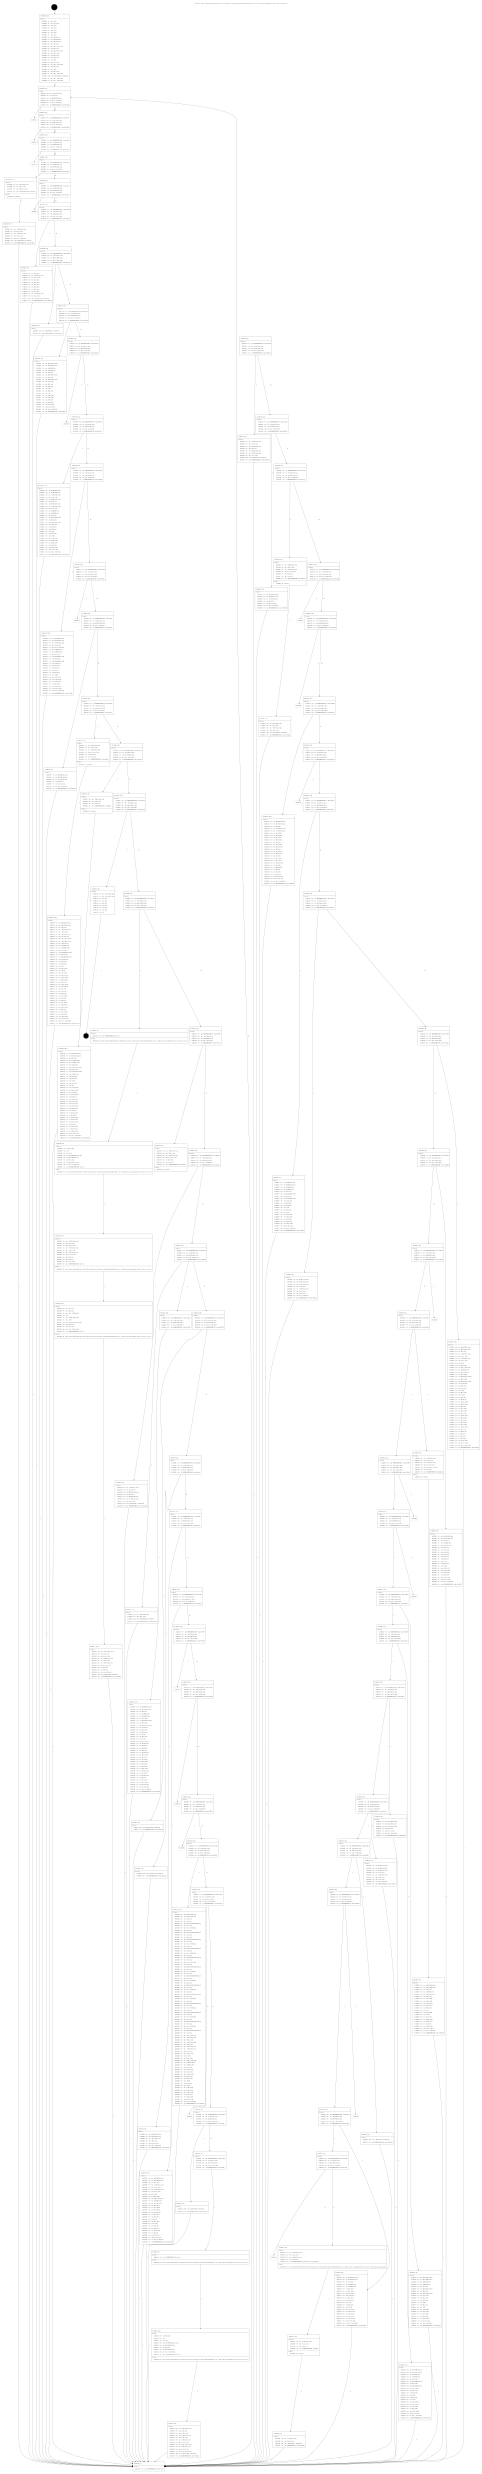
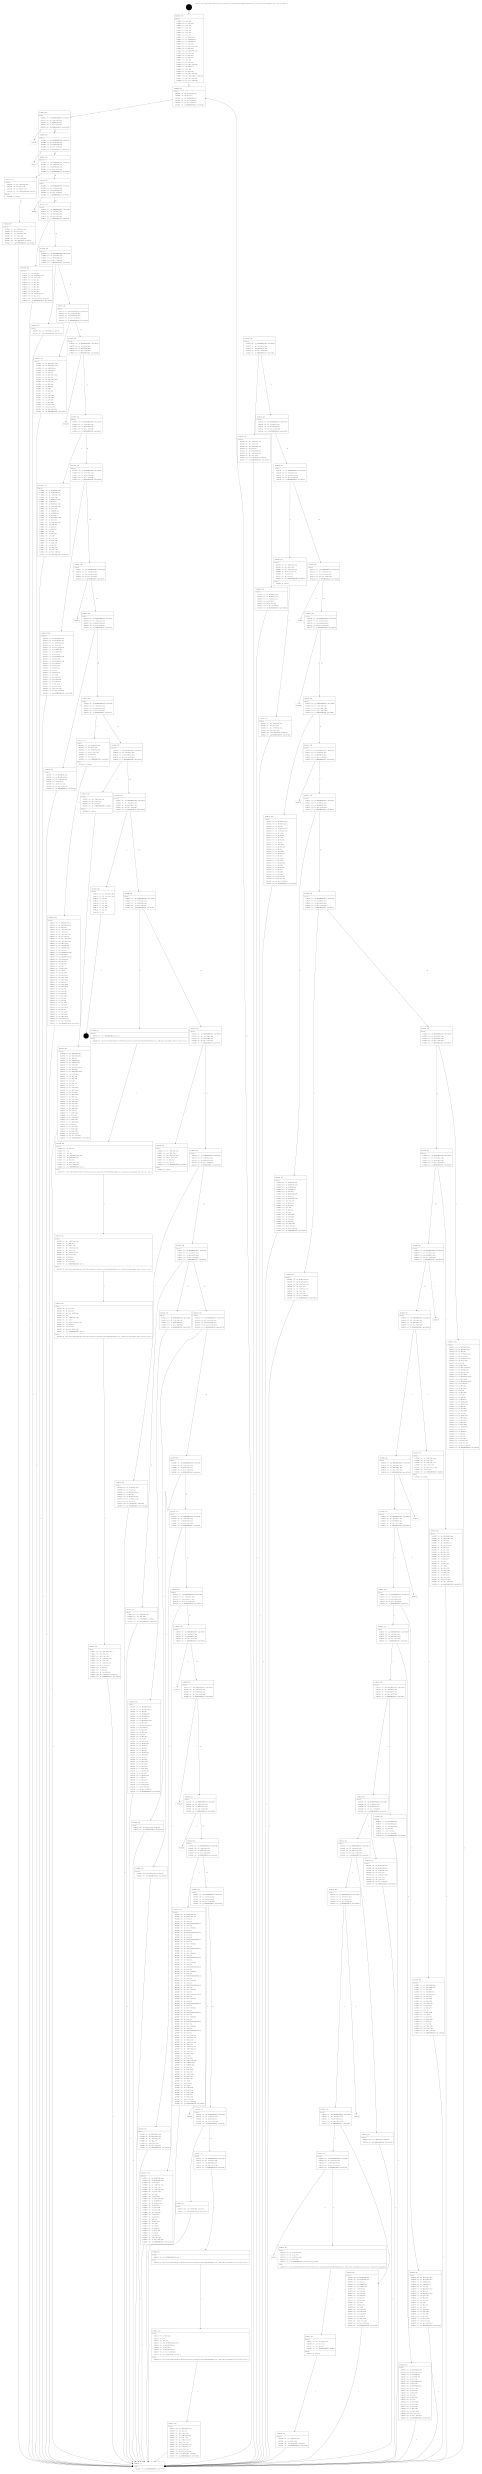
node "0x402b0a": removed
